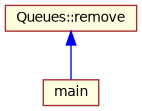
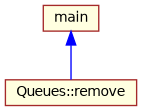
edge "main" -> "Queues::remove": reversed
